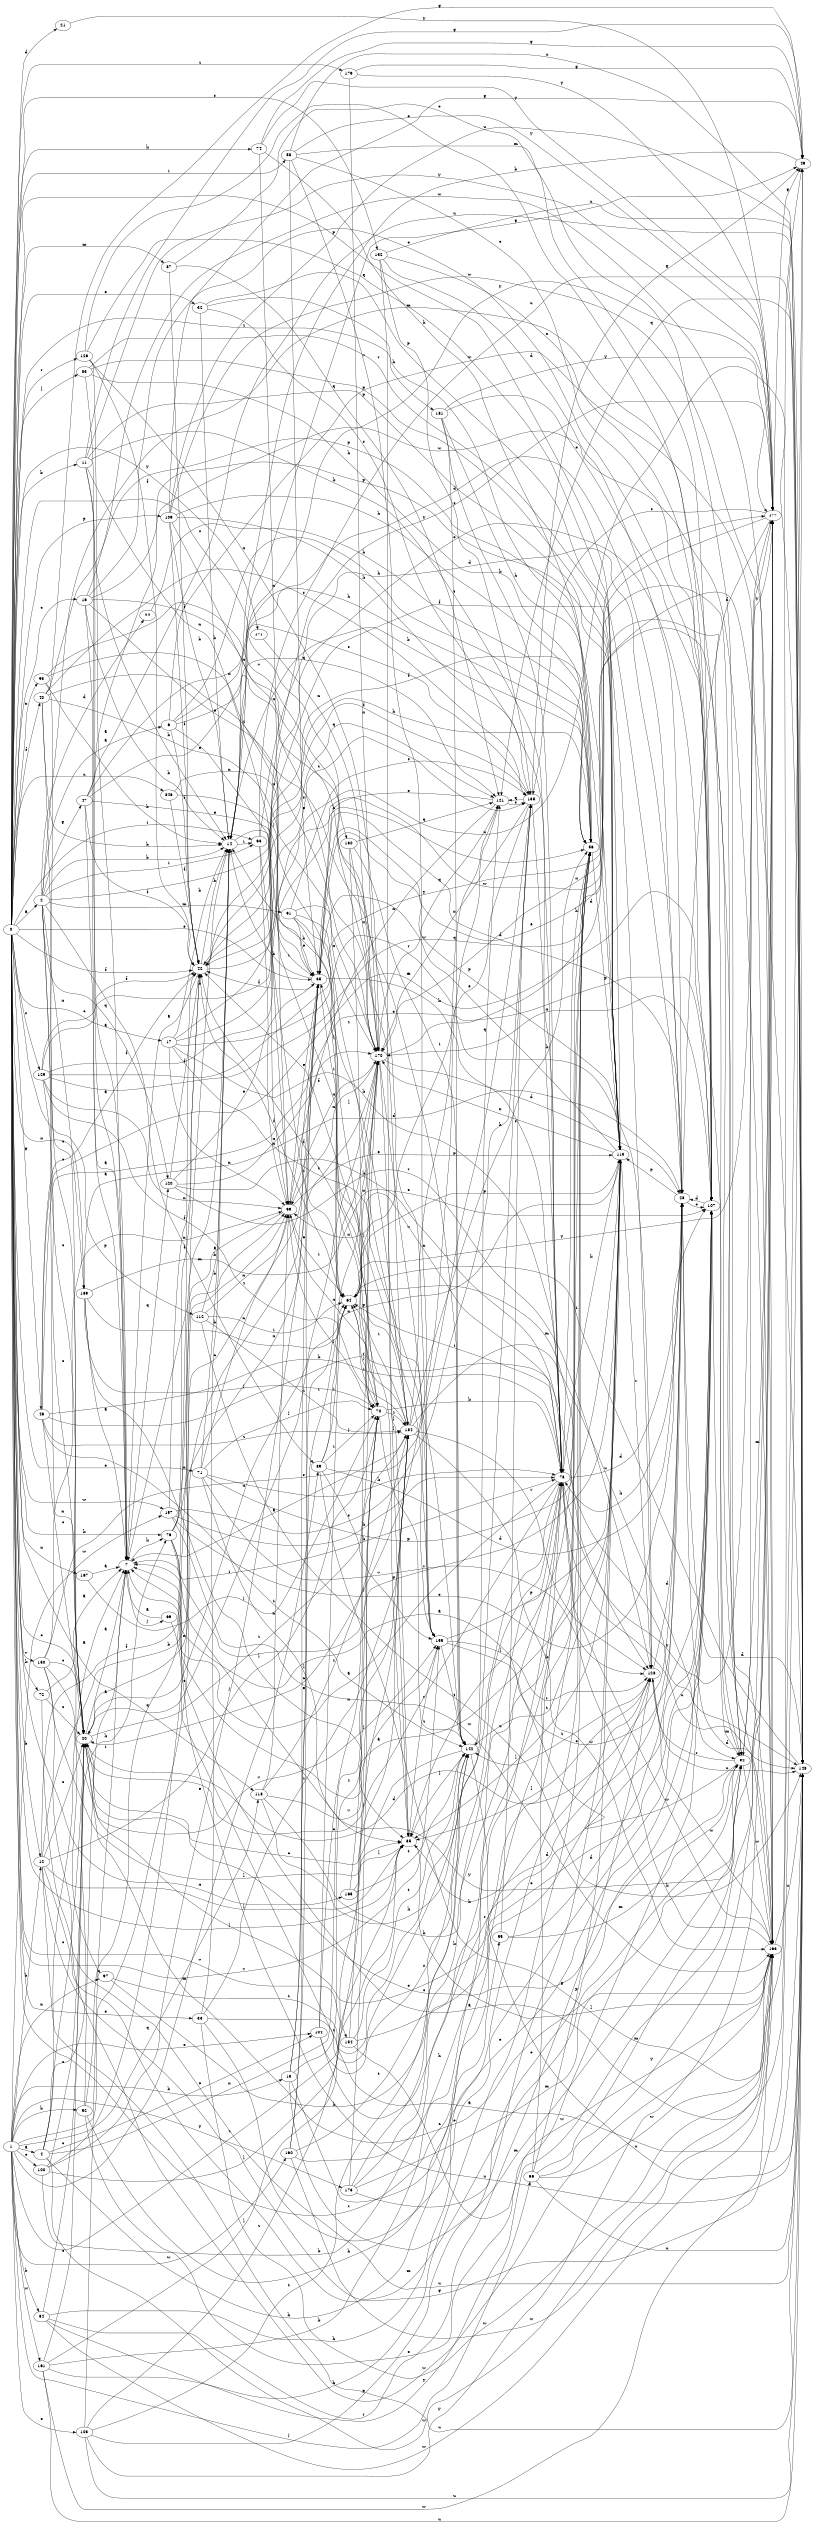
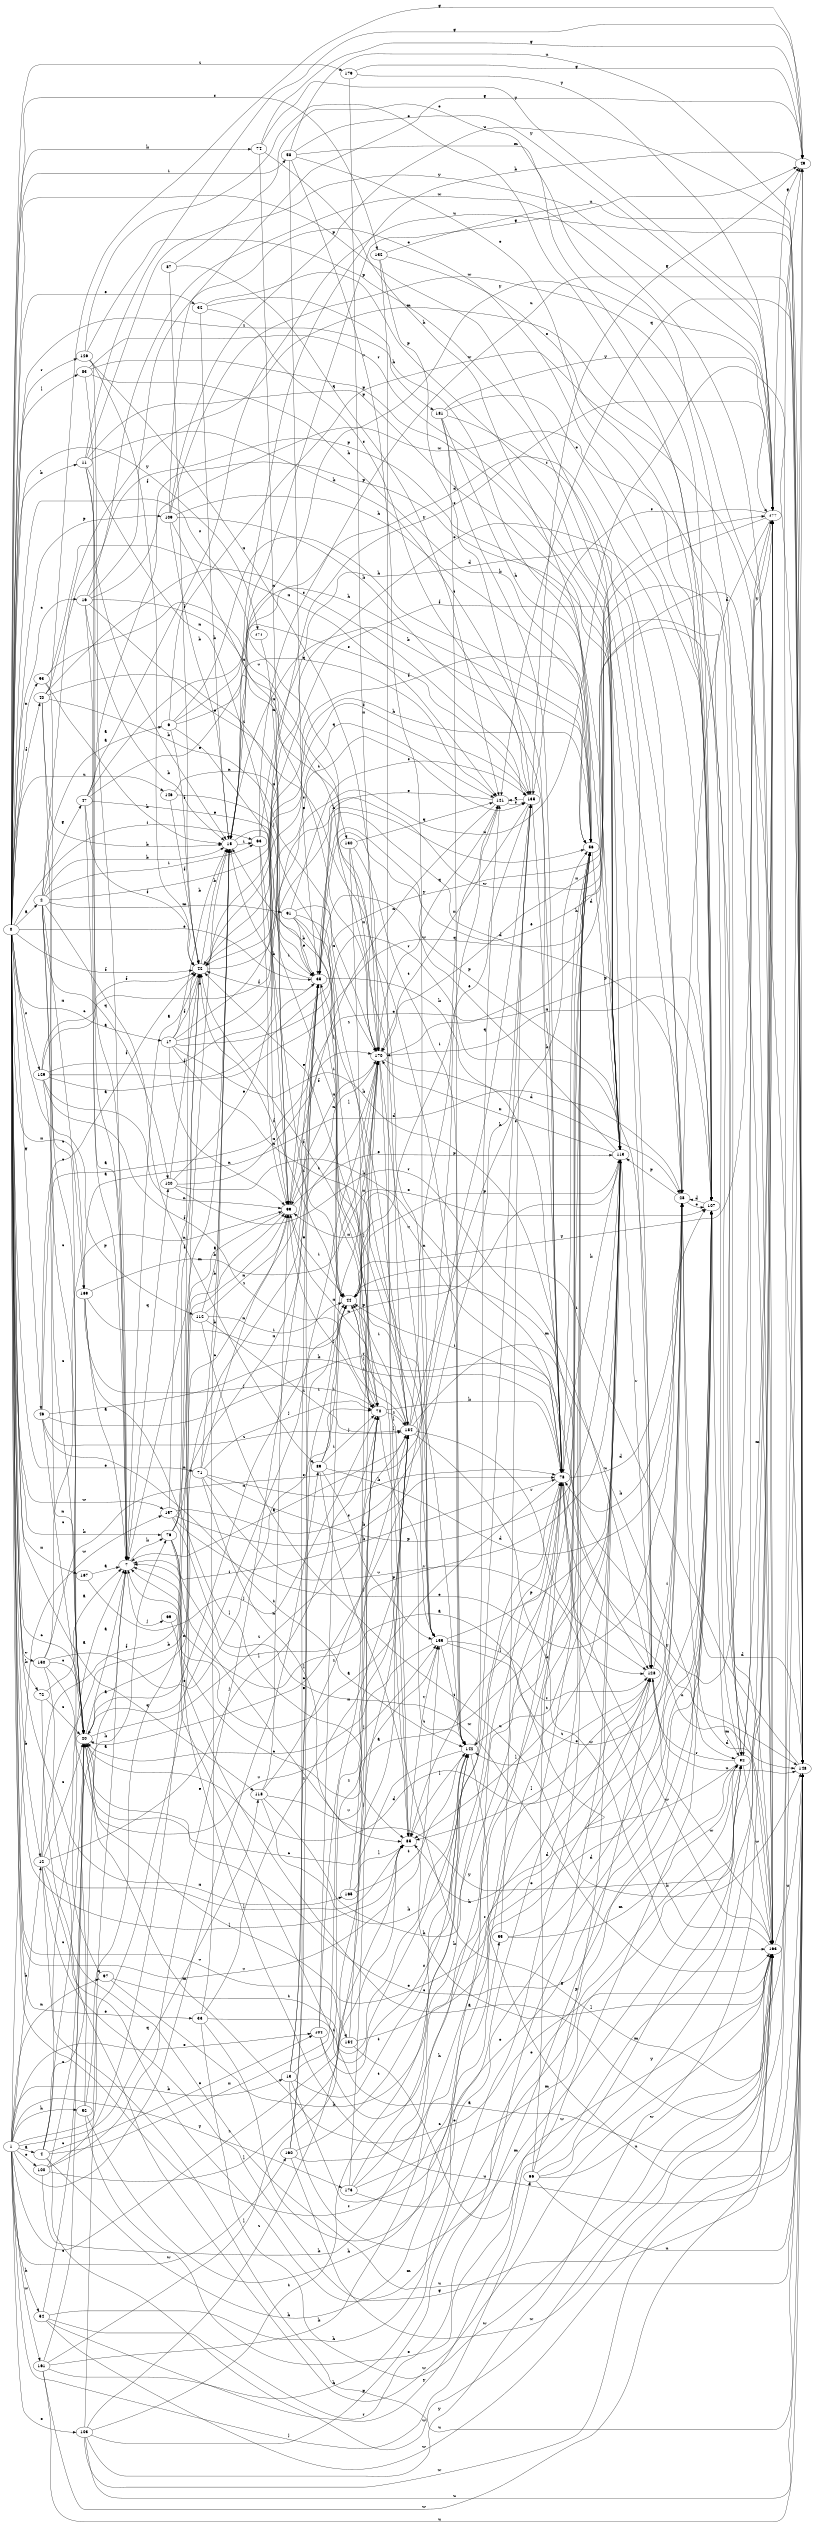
node "21": removed
edge "126" -> "113": label "q" -> "p"
edge "0" -> "87": removed, label "m"
node "24": removed
edge "132" -> "28": removed, label "d"
edge "109" -> "42": now "17" -> "42"
edge "93" -> "170": now "93" -> "121"
node "846": label "846" -> "146"
edge "171" -> "170": now "171" -> "99"
node "14": label "14" -> "15"
edge "46" -> "92": removed, label "m"
edge "181" -> "128": added, label "r"
node "64": label "64" -> "44"
edge "128" -> "28": label "d" -> "i"
edge "69" -> "7": removed, label "a"
edge "103" -> "7": label "i" -> "a"
edge "78" -> "20": now "155" -> "20"
edge "150" -> "85": now "150" -> "70"
edge "154" -> "142": now "13" -> "142"
edge "103" -> "163": added, label "w"
